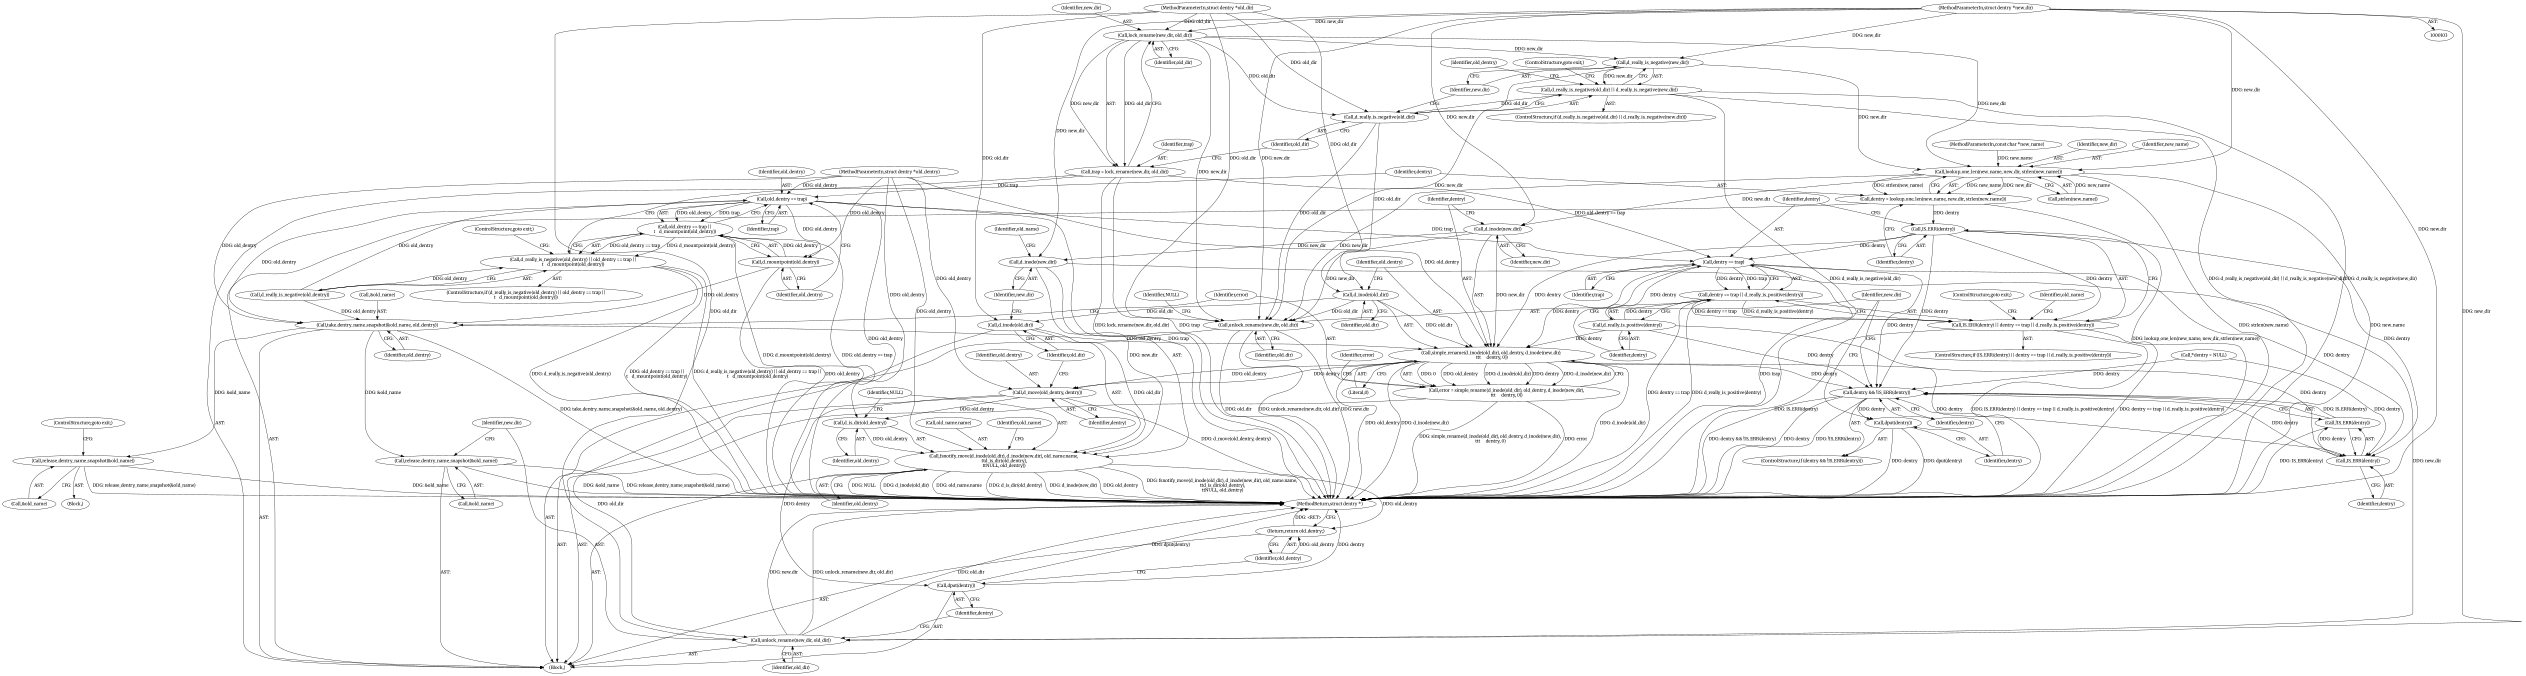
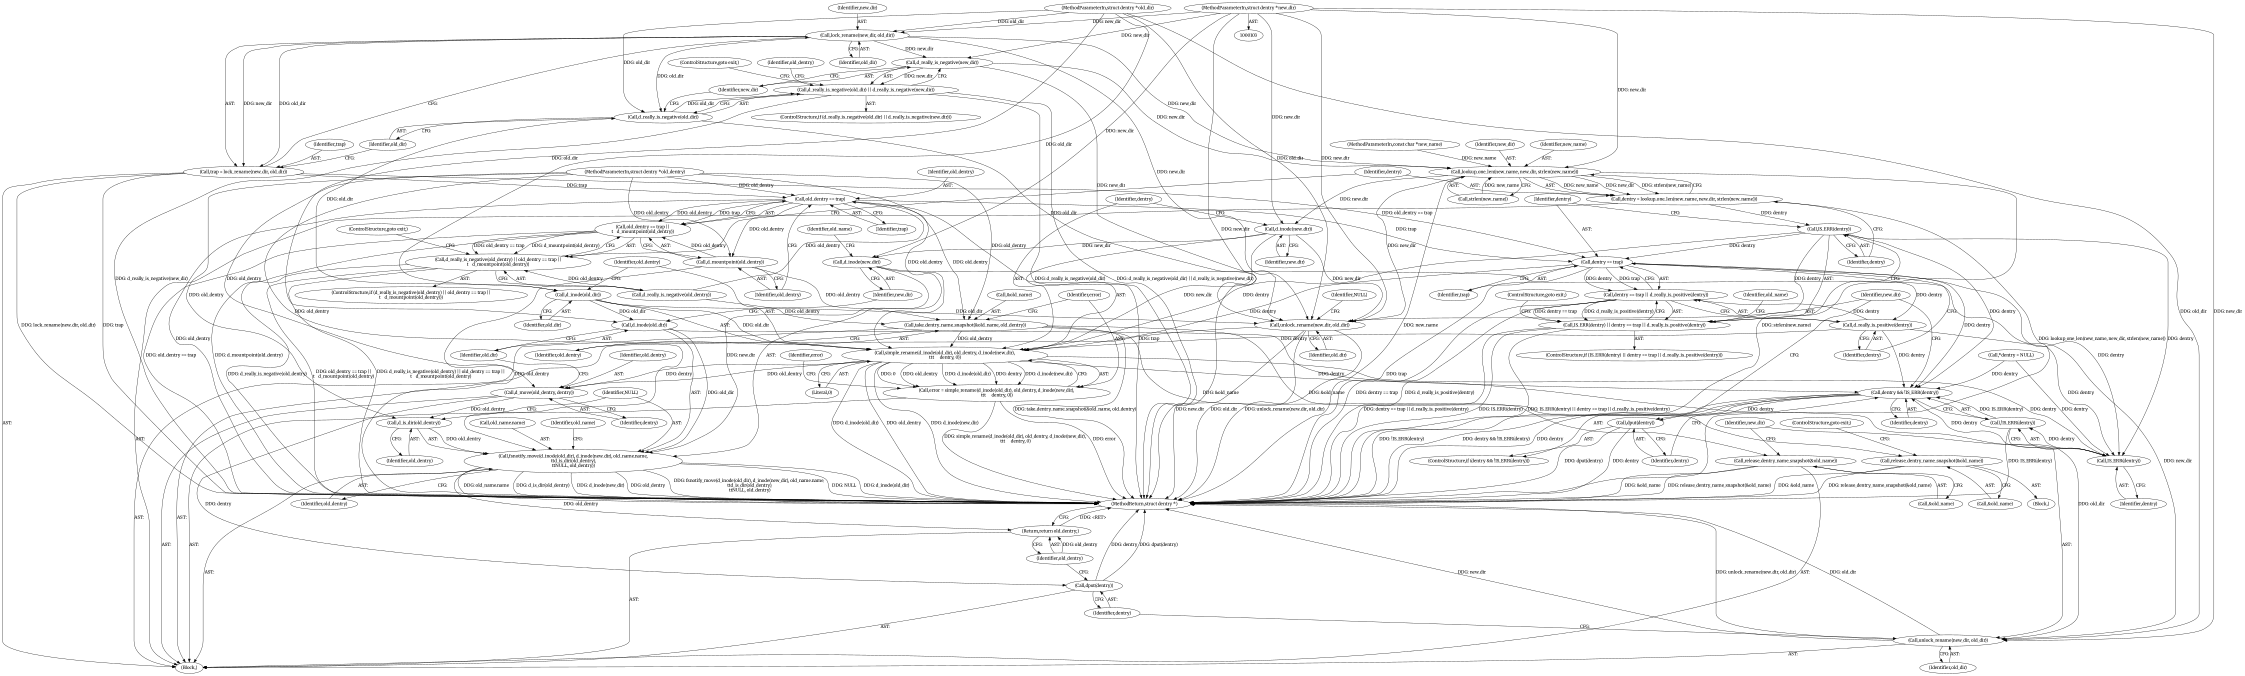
edge "(Call,d_move(old_dentry, dentry))" -> "(MethodReturn,struct dentry *)": removed, label "DDG: d_move(old_dentry, dentry)"
